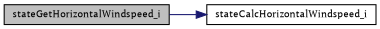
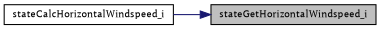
edge "stateGetHorizontalWindspeed_i" -> "stateCalcHorizontalWindspeed_i": reversed
